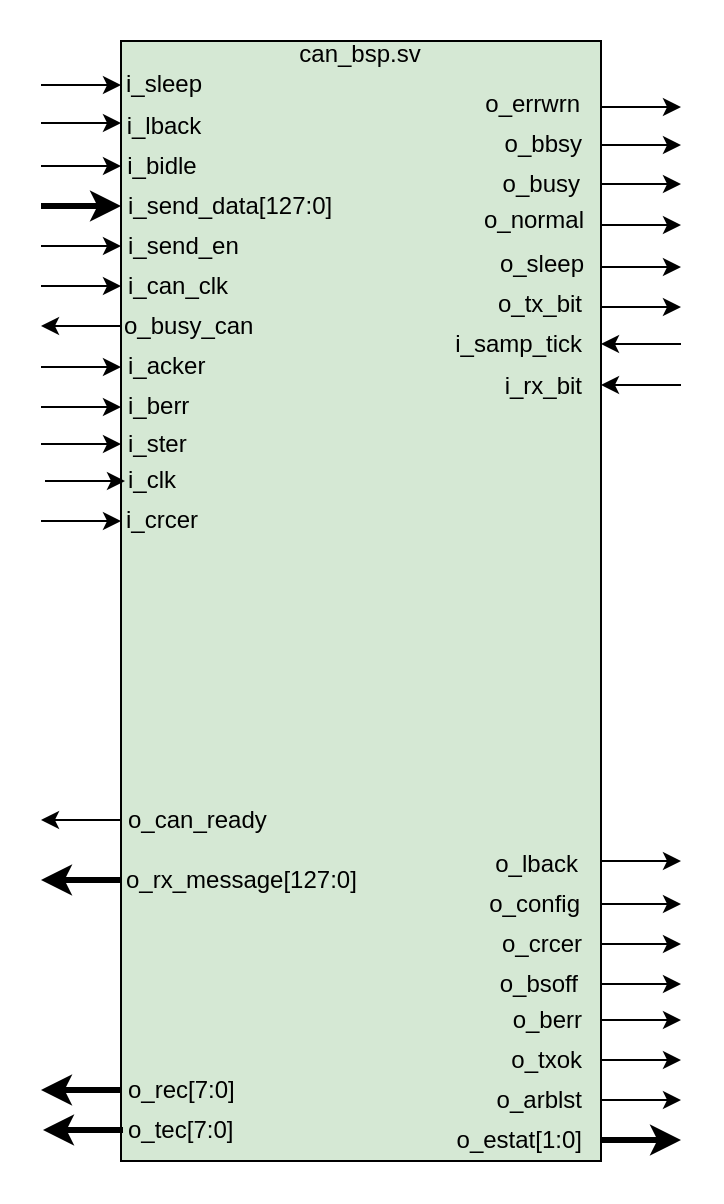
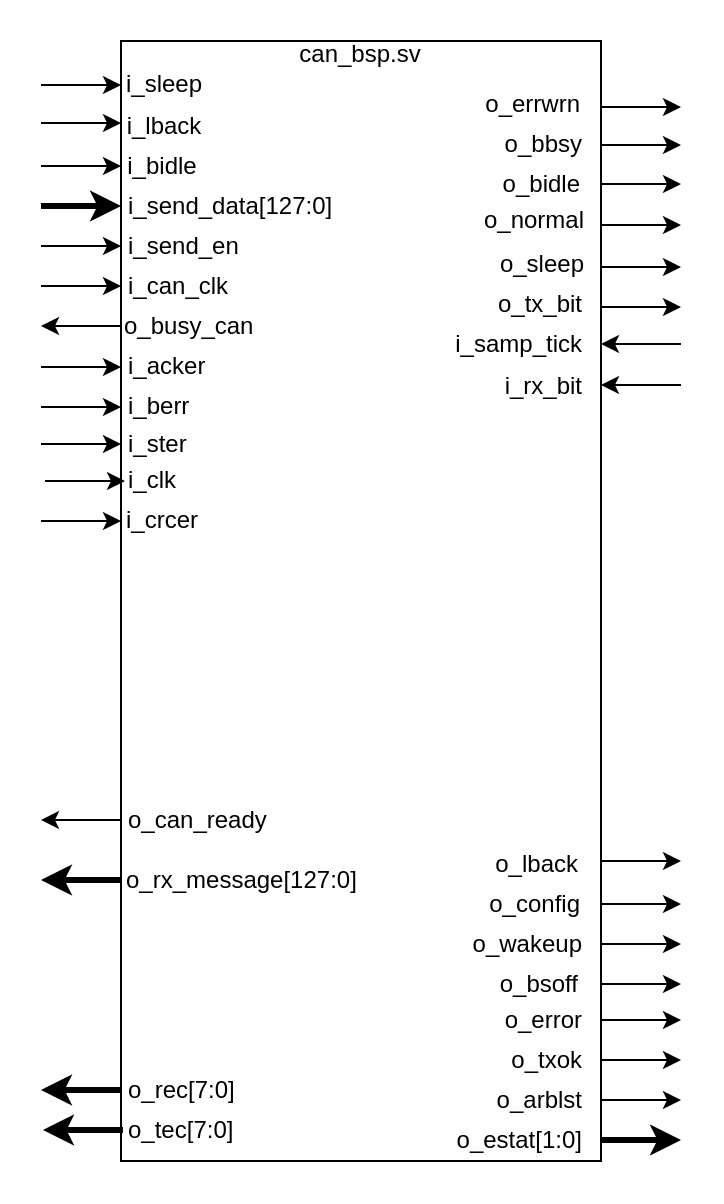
node "o_busy": label "o_busy" -> "o_bidle"
node "can_bsp.sv": fillcolor #d5e8d4 -> #ffffff
node "o_crcer": label "o_crcer" -> "o_wakeup"
node "o_berr": label "o_berr" -> "o_error"
